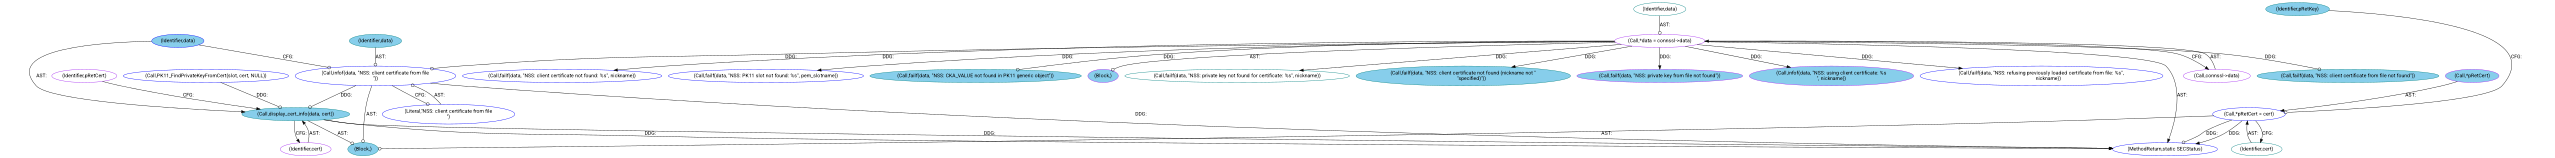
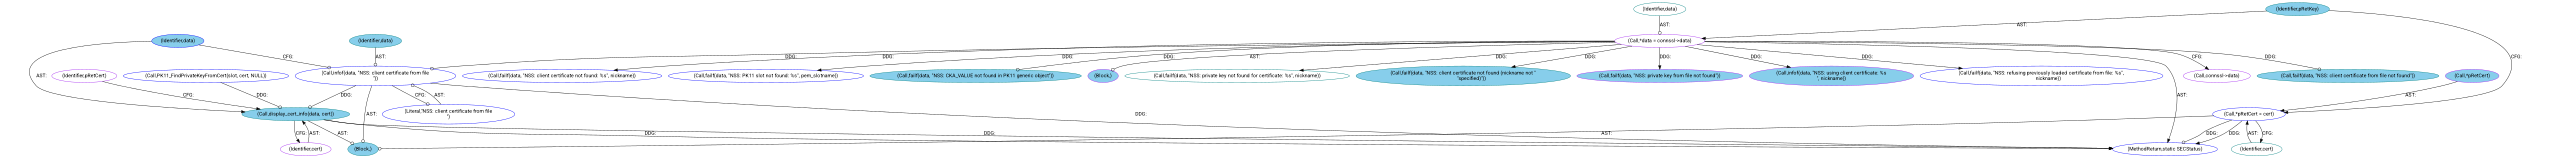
edge "(Call,connssl->data)" -> "(Call,*data = connssl->data)": now "(Identifier,pRetKey)" -> "(Call,*data = connssl->data)"
edge "(Identifier,pRetKey)" -> "(Call,*pRetCert = cert)": arrowhead odot -> normal
